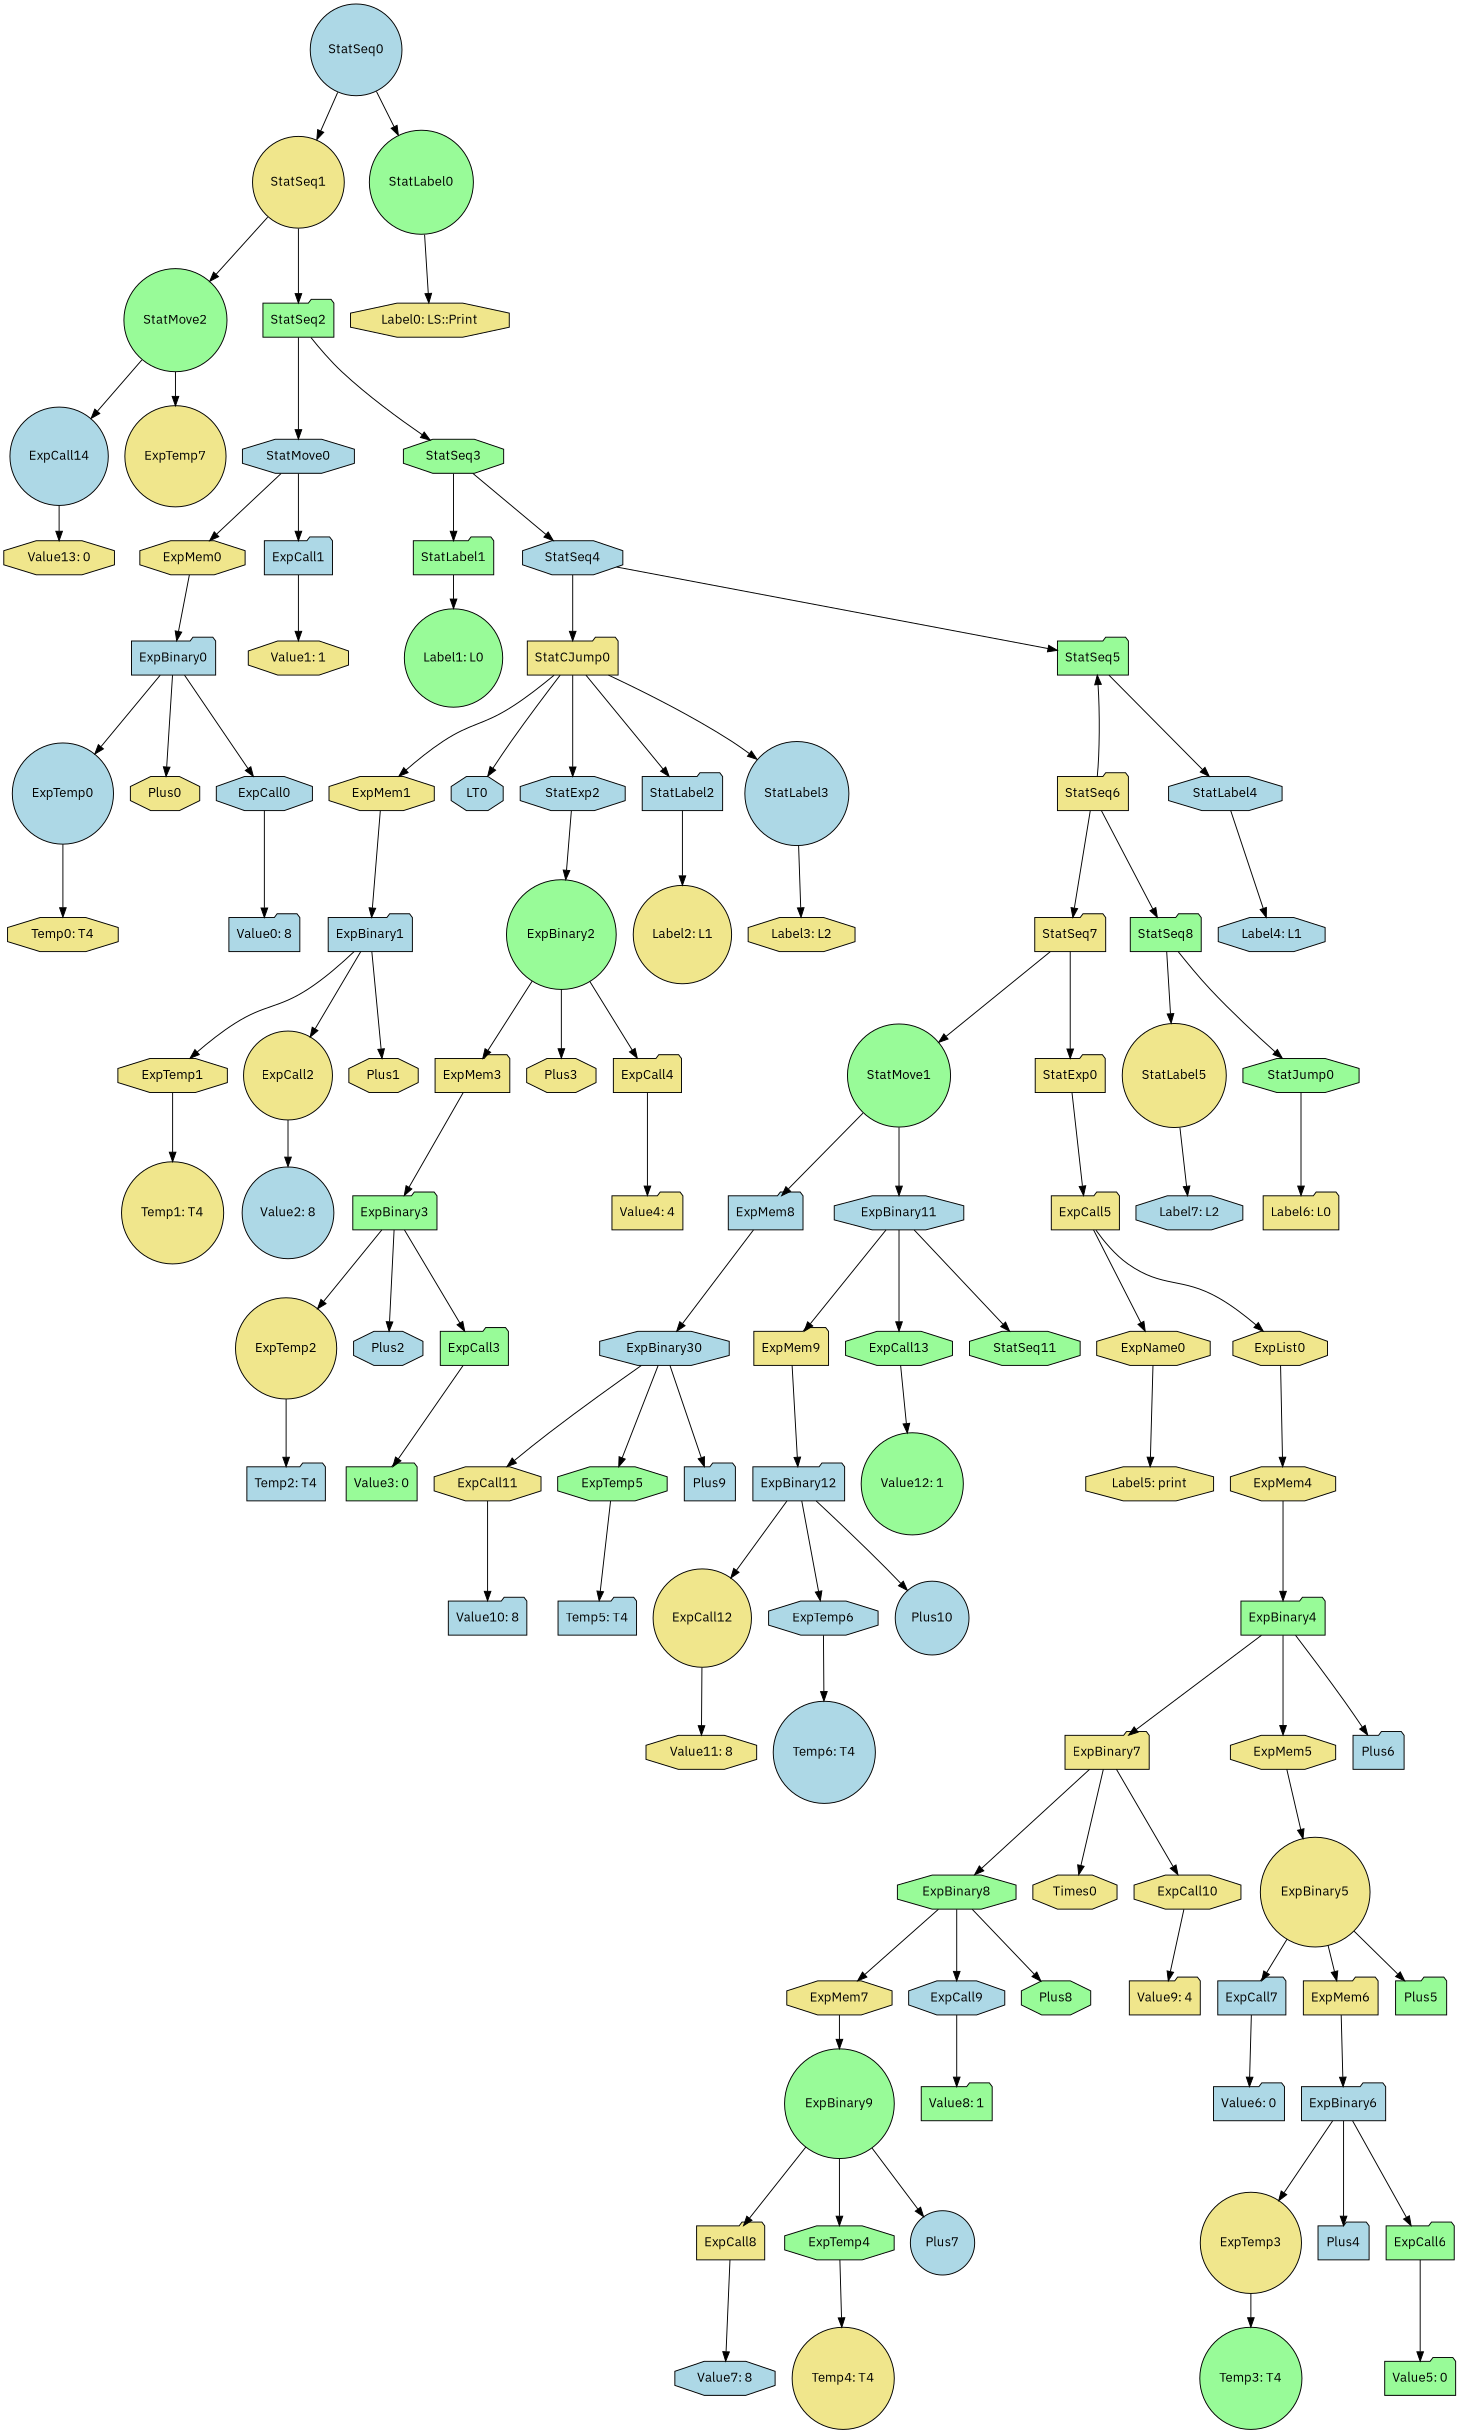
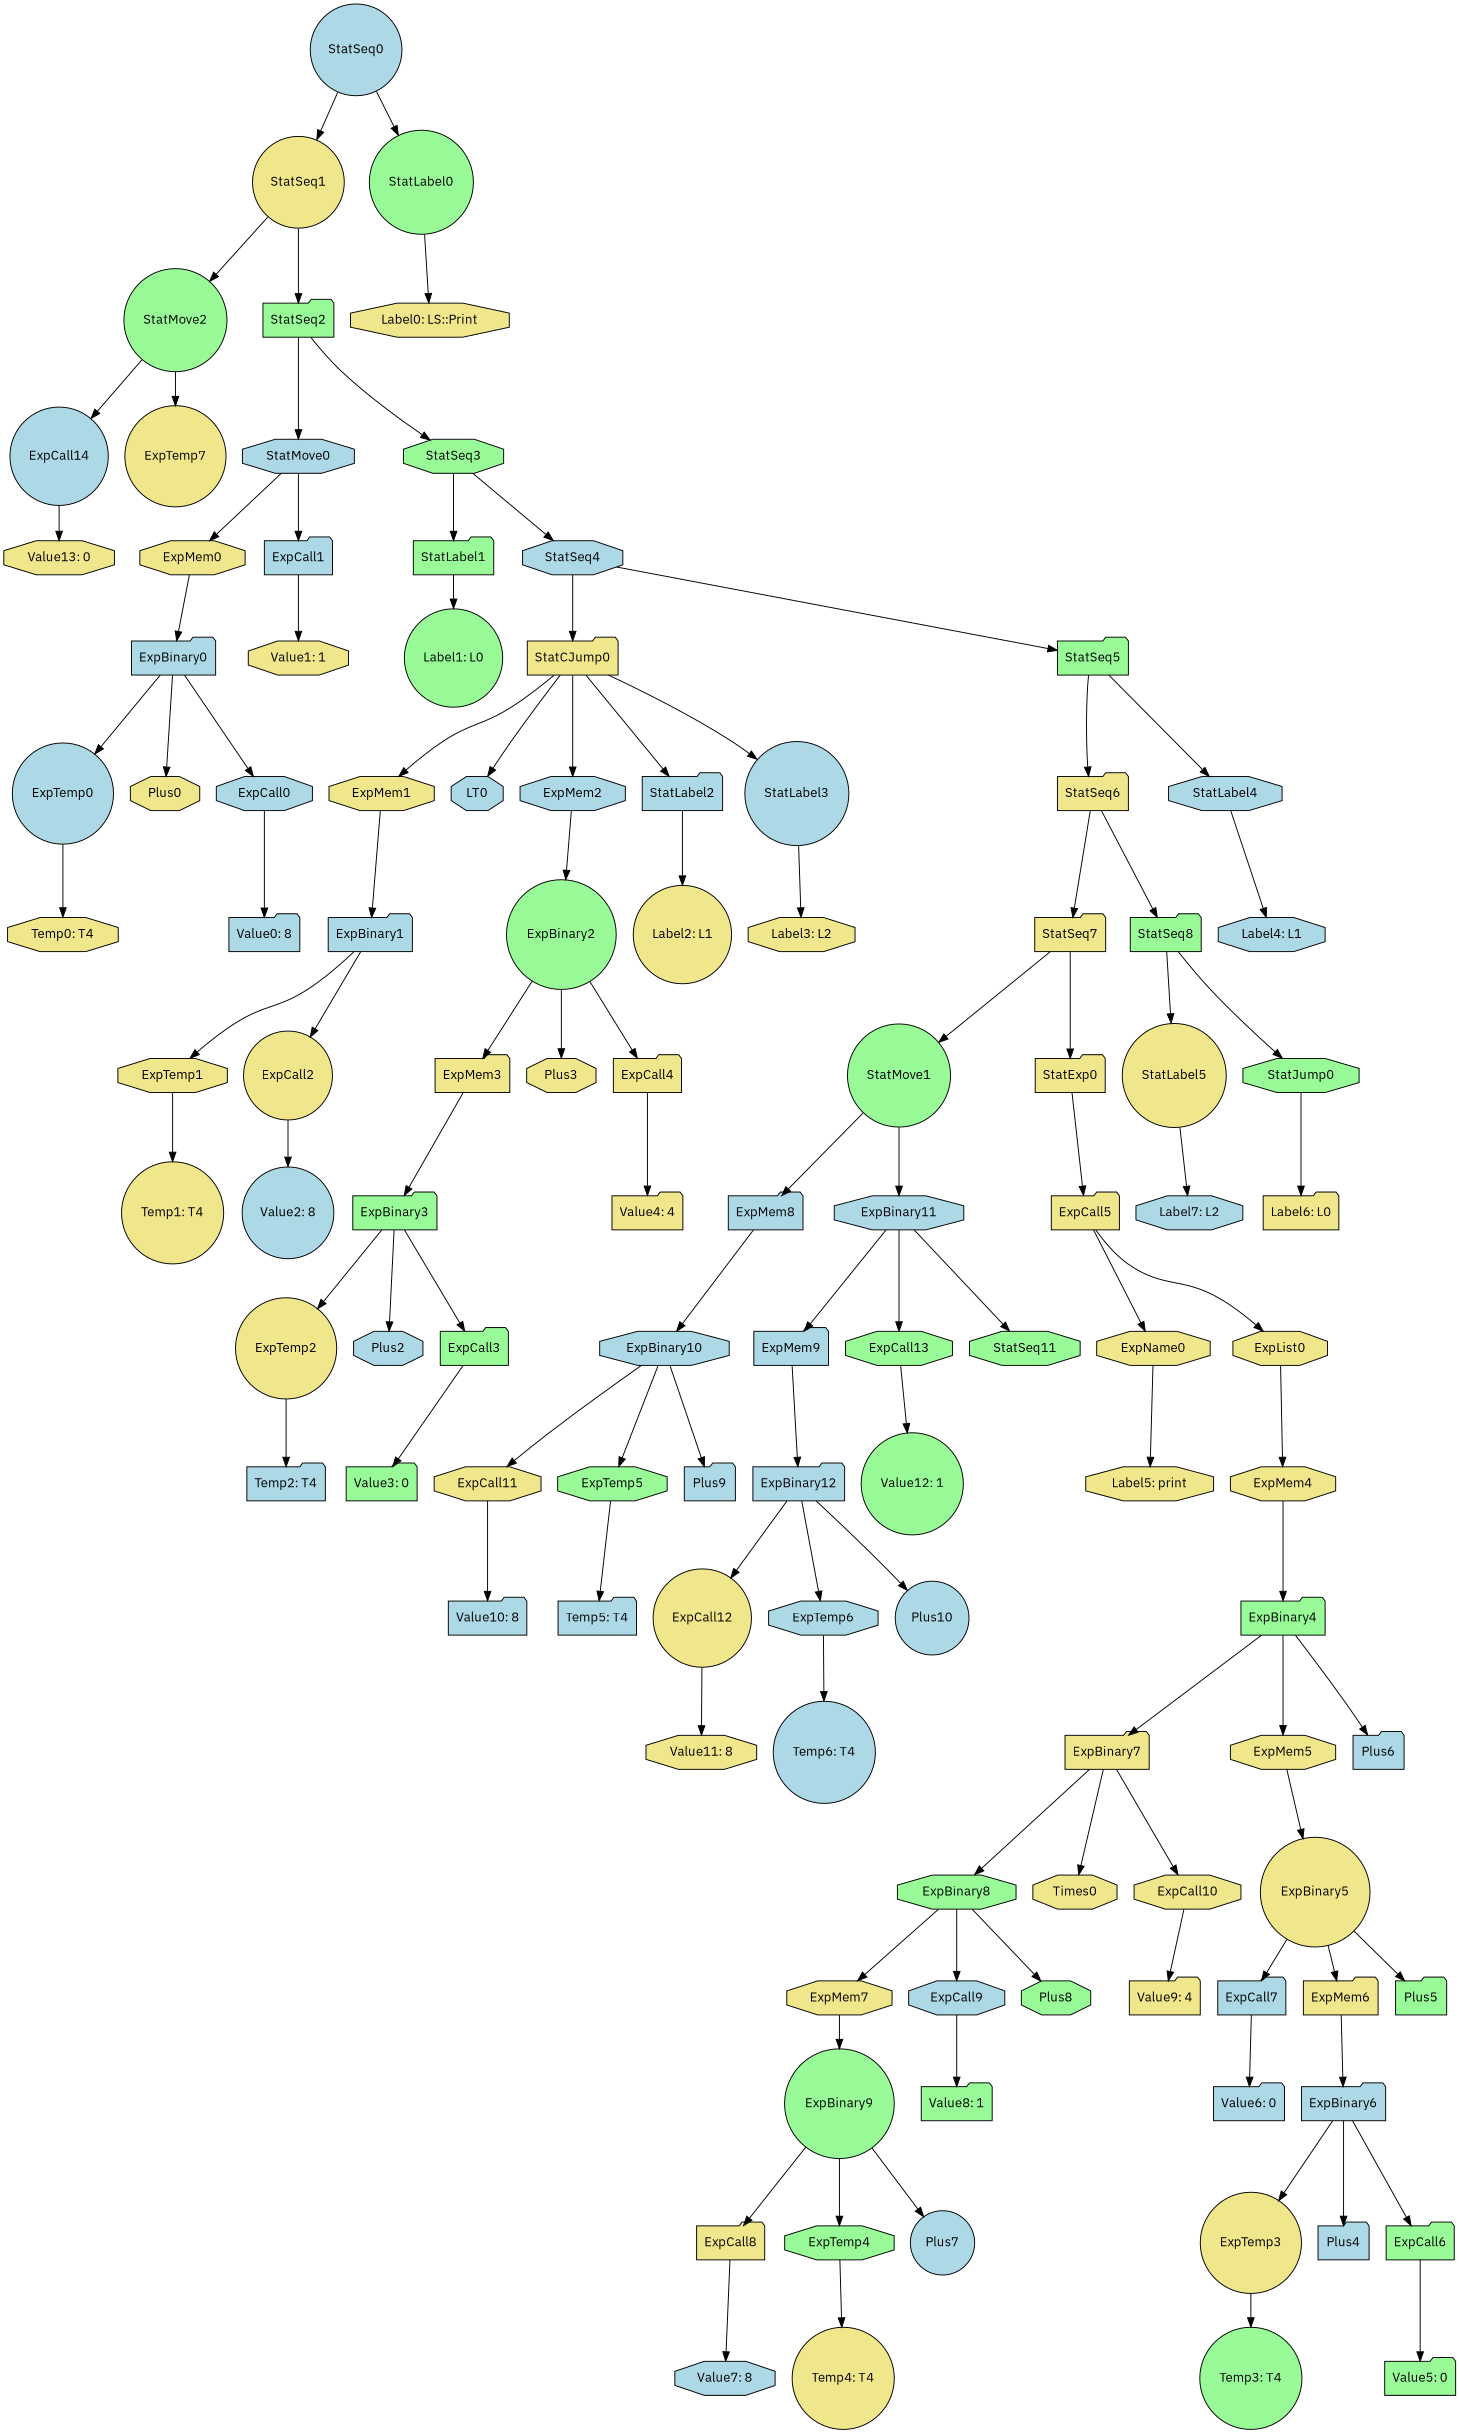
edge "StatSeq6" -> "StatSeq5": reversed
node "StatExp2": label "StatExp2" -> "ExpMem2"
node "Plus1": removed
node "ExpBinary30": label "ExpBinary30" -> "ExpBinary10"
node "ExpMem9": fillcolor khaki -> lightblue
